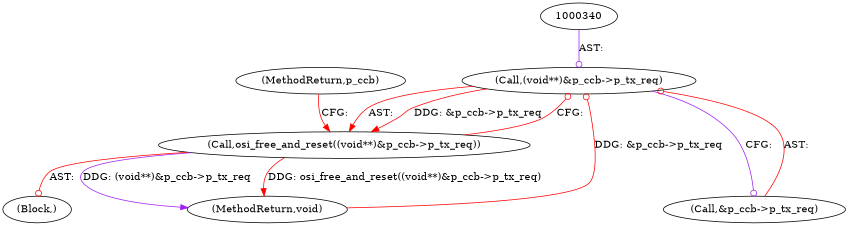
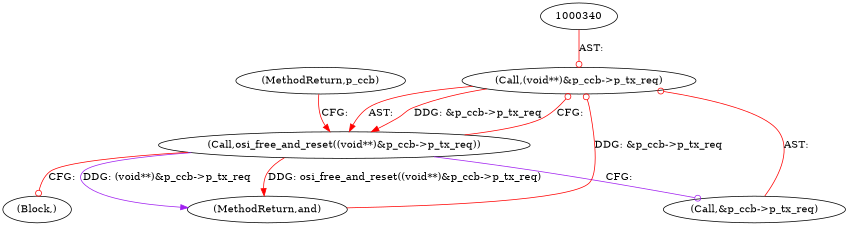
edge "1000340" -> "(Call,(void**)&p_ccb->p_tx_req)": color purple -> red
edge "(Call,(void**)&p_ccb->p_tx_req)" -> "(Call,&p_ccb->p_tx_req)": now "(Call,osi_free_and_reset((void**)&p_ccb->p_tx_req))" -> "(Call,&p_ccb->p_tx_req)"
edge "(Call,osi_free_and_reset((void**)&p_ccb->p_tx_req))" -> "(Block,)": label "AST: " -> "CFG: "
node "(MethodReturn,void)": label "(MethodReturn,void)" -> "(MethodReturn,and)"
